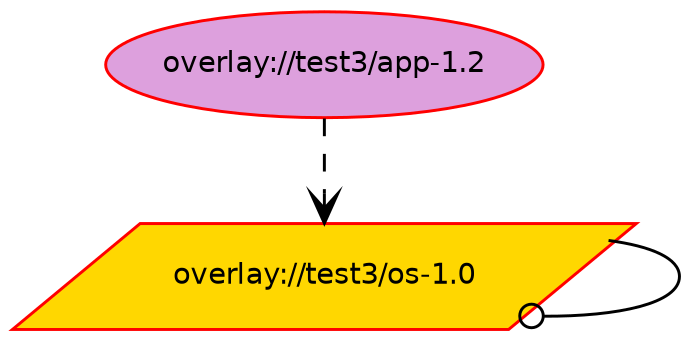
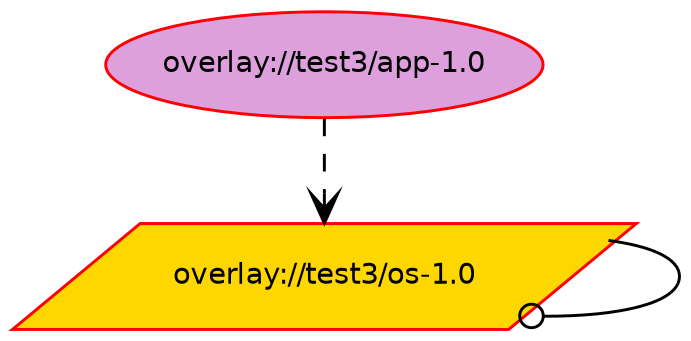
node "overlay://test3/app-1.2": label "overlay://test3/app-1.2" -> "overlay://test3/app-1.0"
